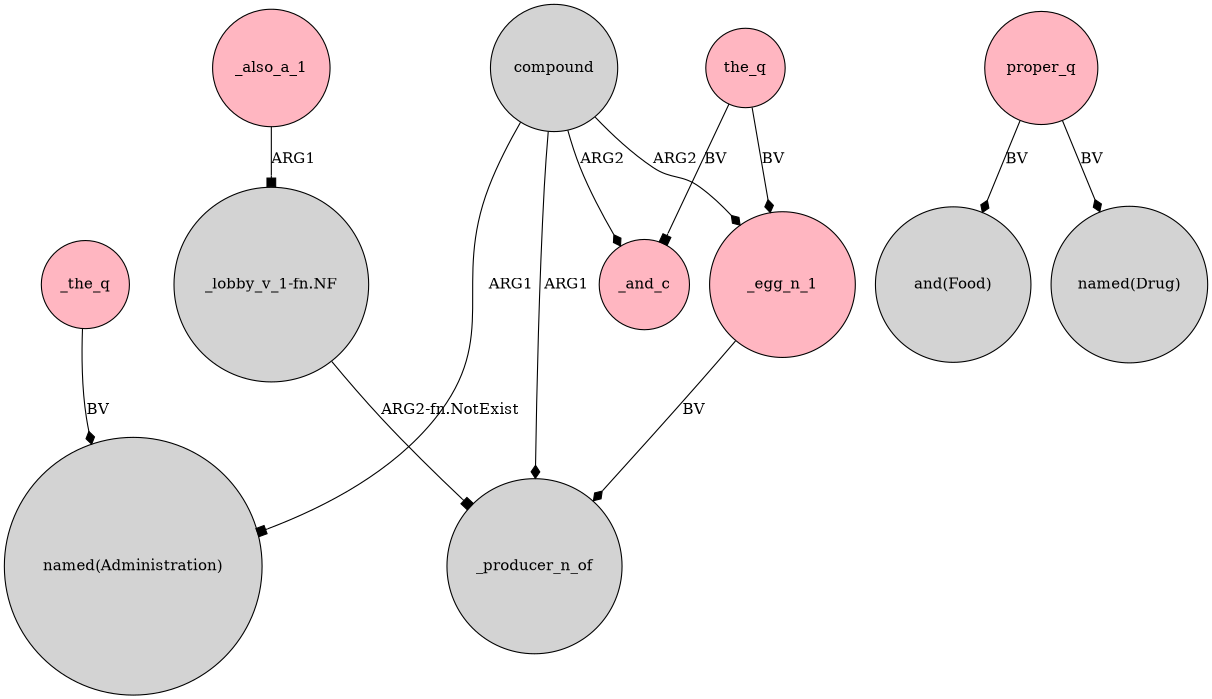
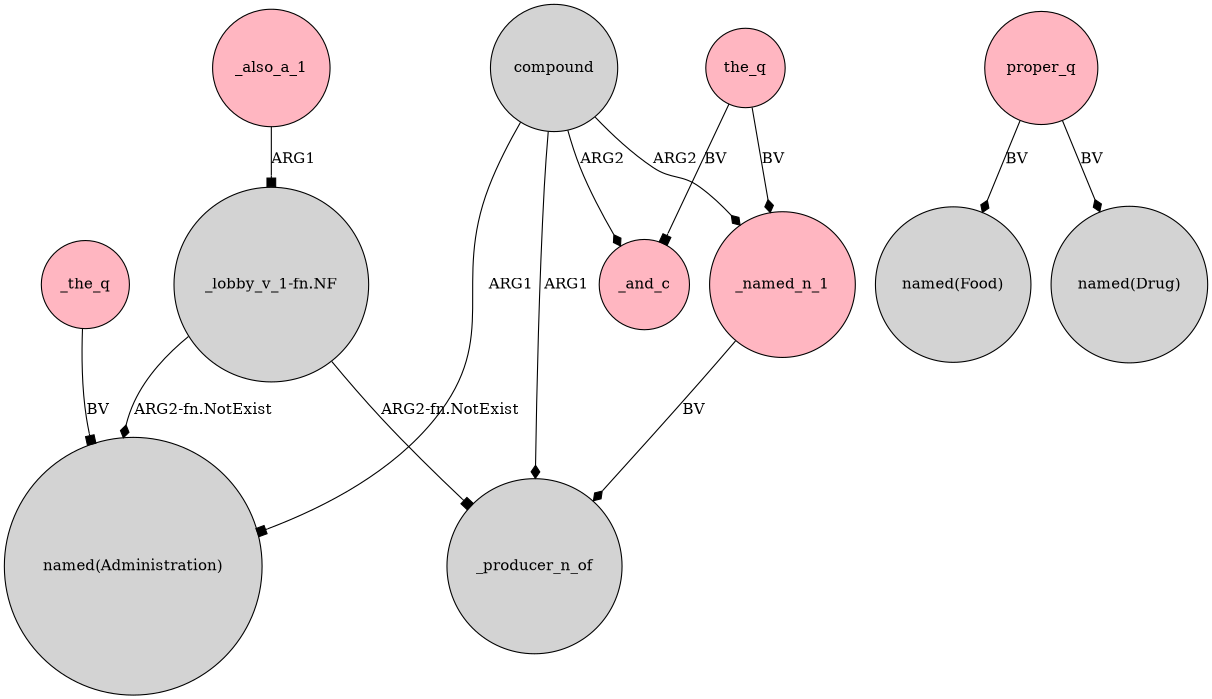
node "_egg_n_1": label "_egg_n_1" -> "_named_n_1"
node "and(Food)": label "and(Food)" -> "named(Food)"
edge "_lobby_v_1-fn.NF" -> "named(Administration)": added, label "ARG2-fn.NotExist"
edge "_the_q" -> "named(Administration)": arrowhead diamond -> box
